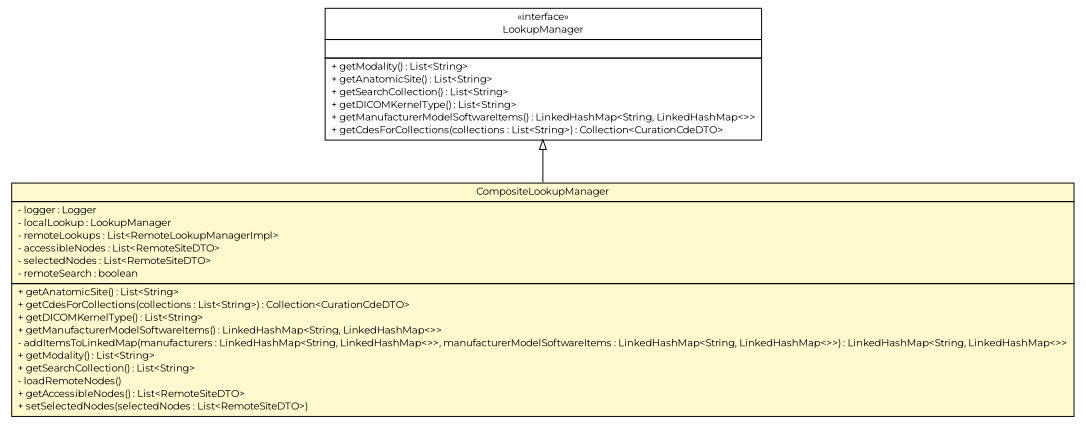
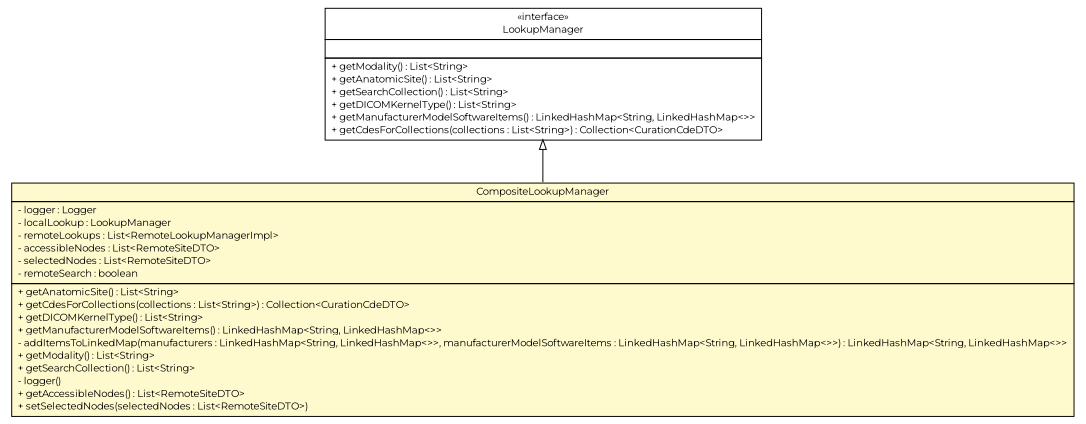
node "CompositeLookupManager": text "- loadRemoteNodes()" -> "- logger()"
